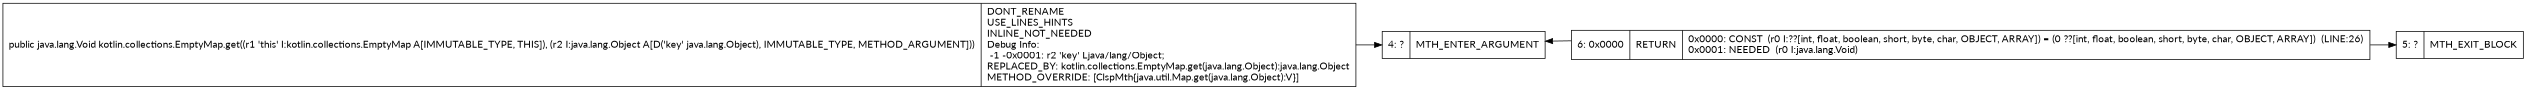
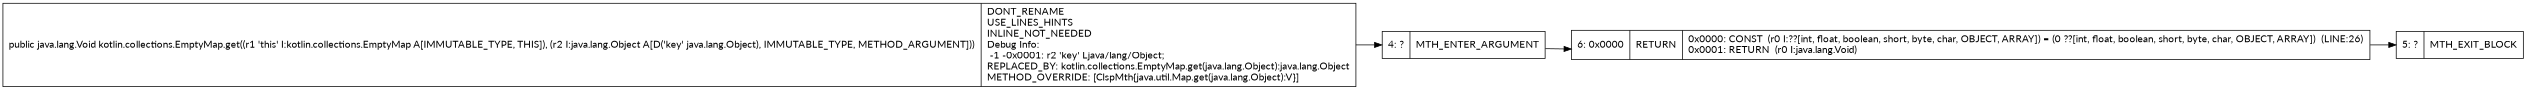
edge "6: 0x0000" -> "4: ?": reversed
node "6: 0x0000": text "0x0001: NEEDED  (r0 I:java.lang.Void)" -> "0x0001: RETURN  (r0 I:java.lang.Void)"
